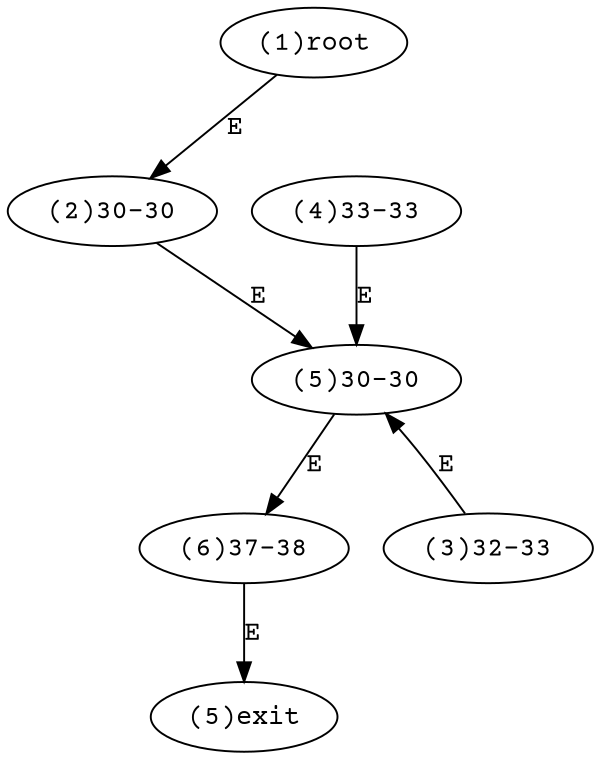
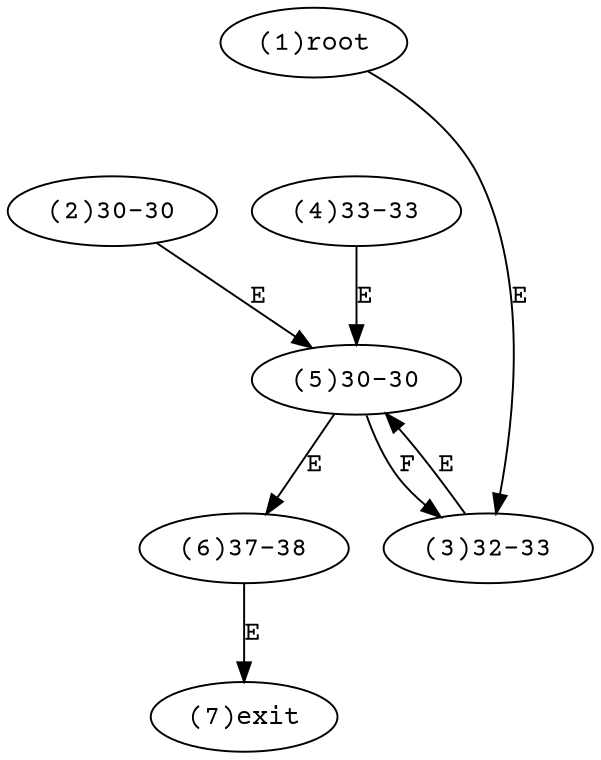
edge "(1)root" -> "(2)30-30": now "(1)root" -> "(3)32-33"
edge "(5)30-30" -> "(3)32-33": added, label "F"
node "(5)exit": label "(5)exit" -> "(7)exit"
